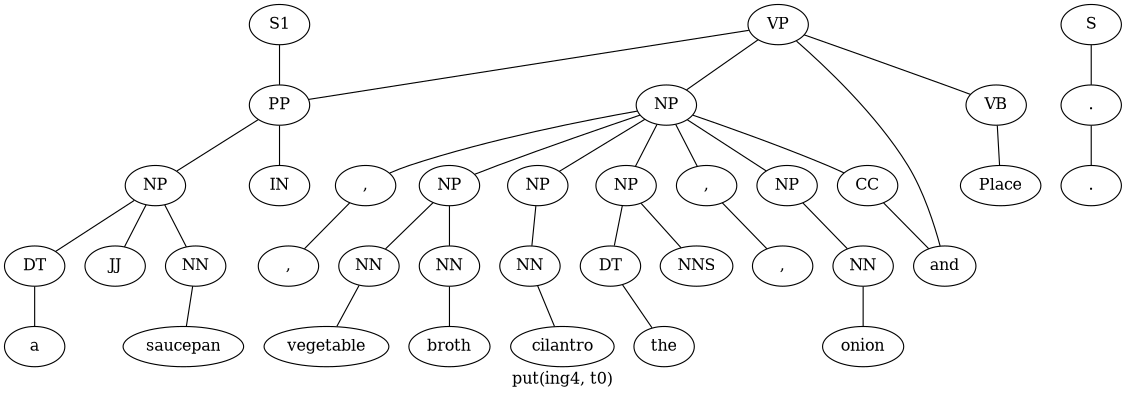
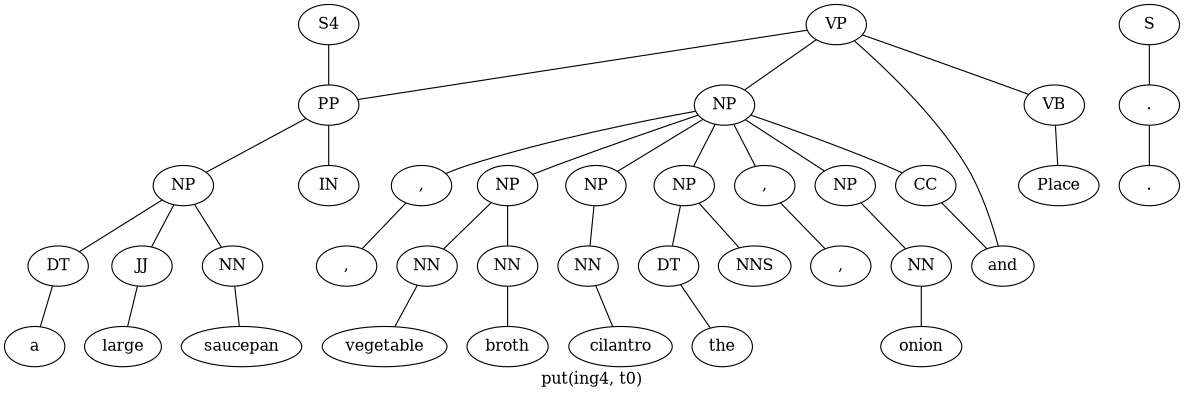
node "S1": label "S1" -> "S4"
node "large": added
